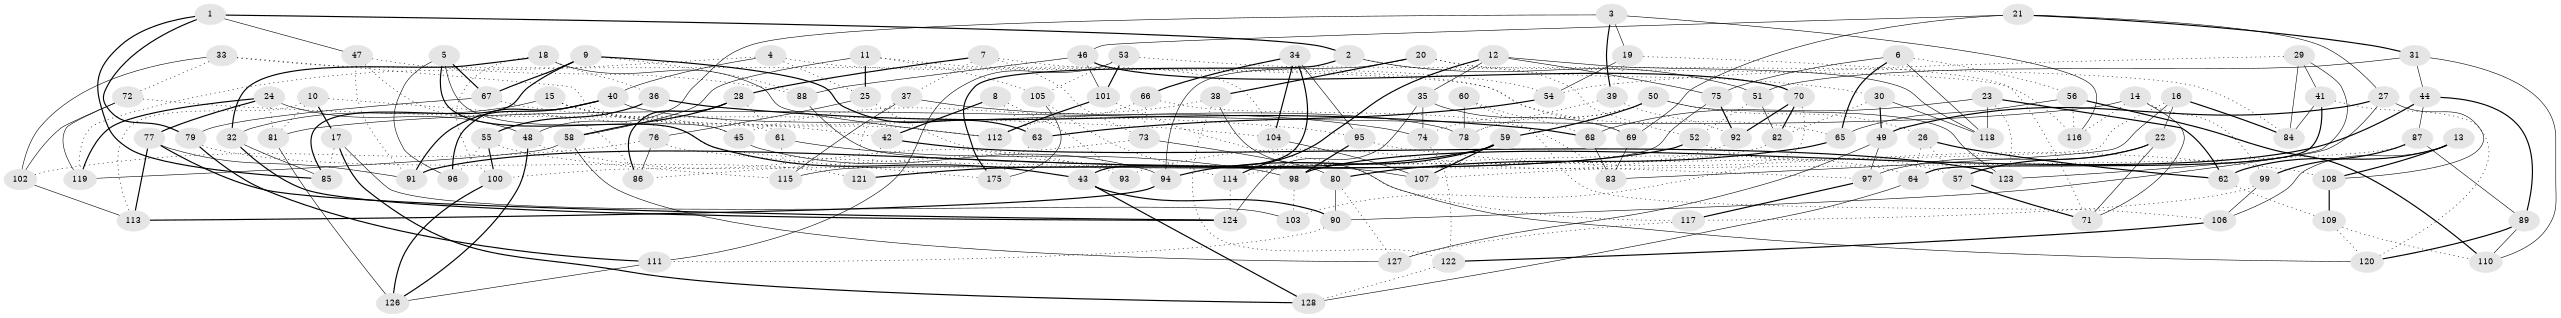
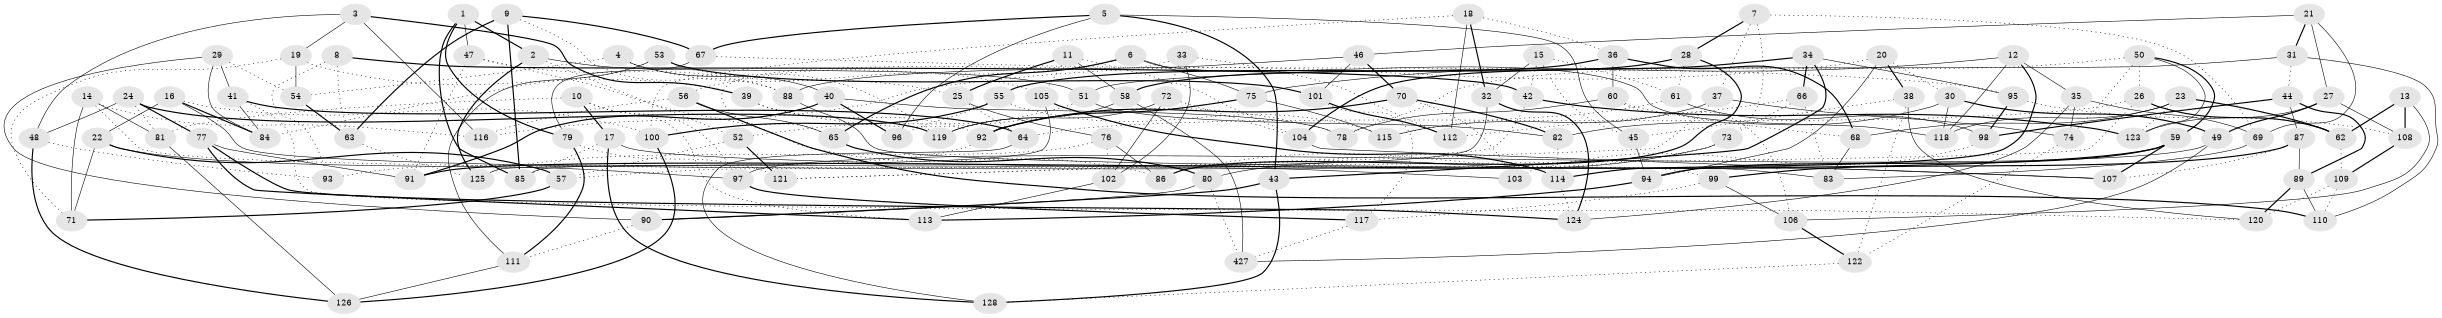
edge "36" -- "60": added
edge "31" -- "44": style solid -> dotted
edge "30" -- "82": style dotted -> solid
edge "105" -- "114": style dotted -> bold
node "175": label "175" -> "125"
node "127": label "127" -> "427"
